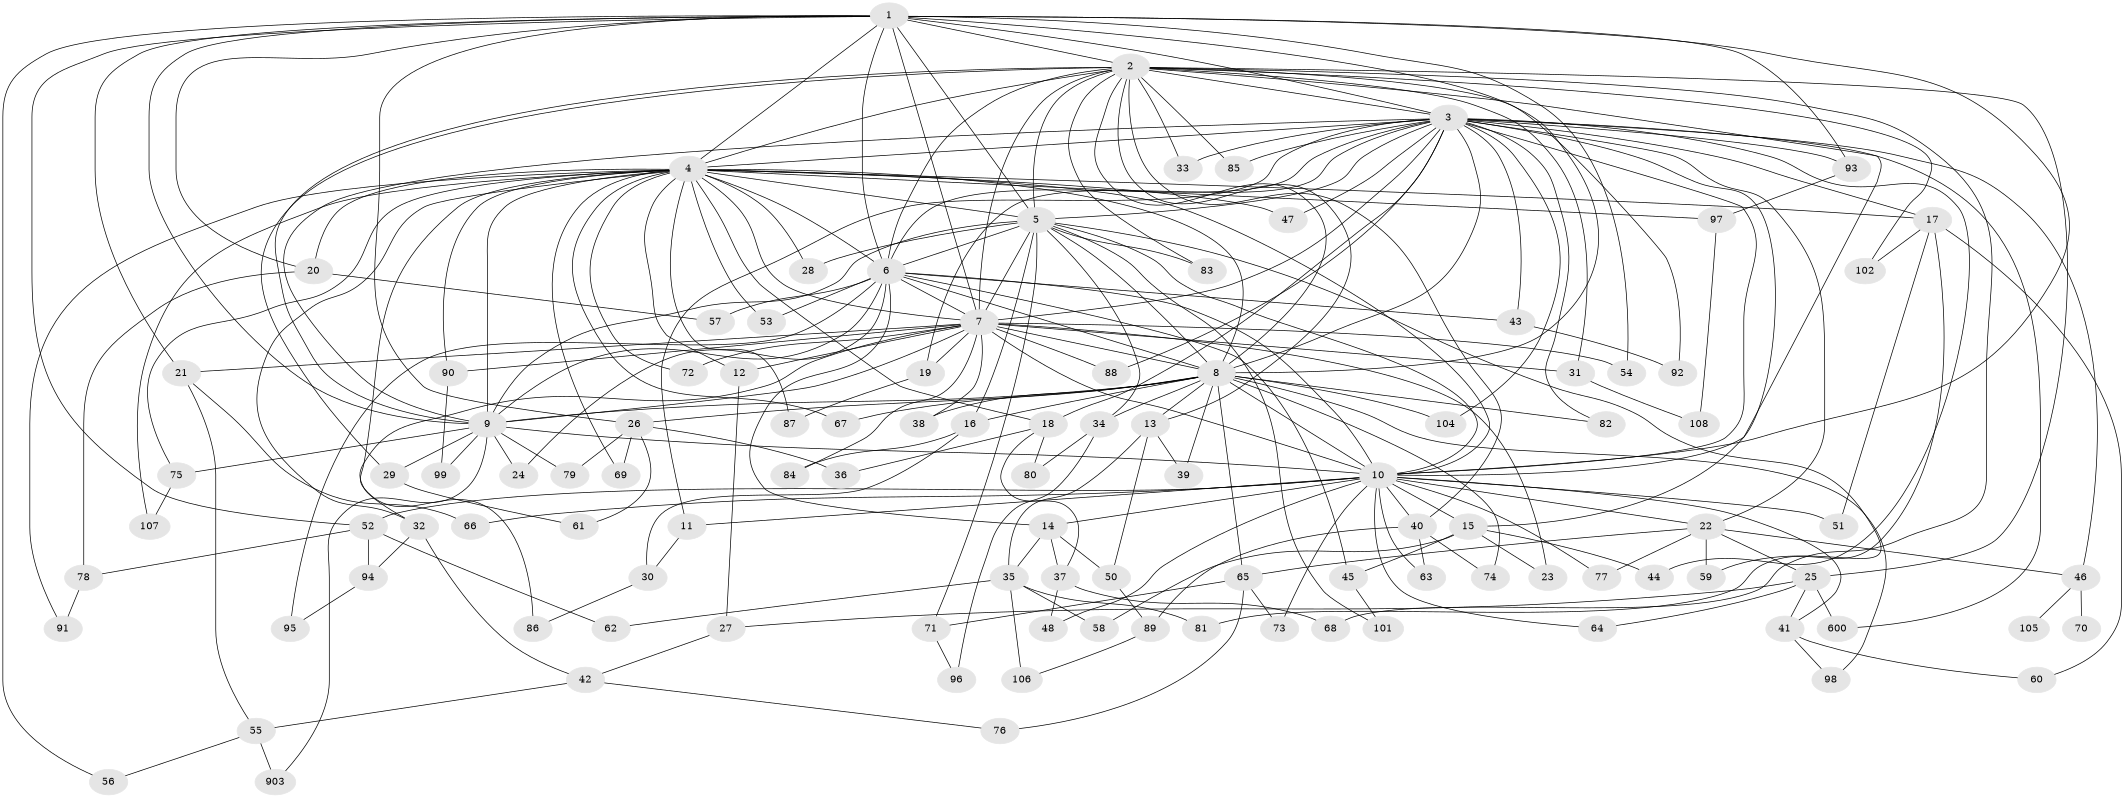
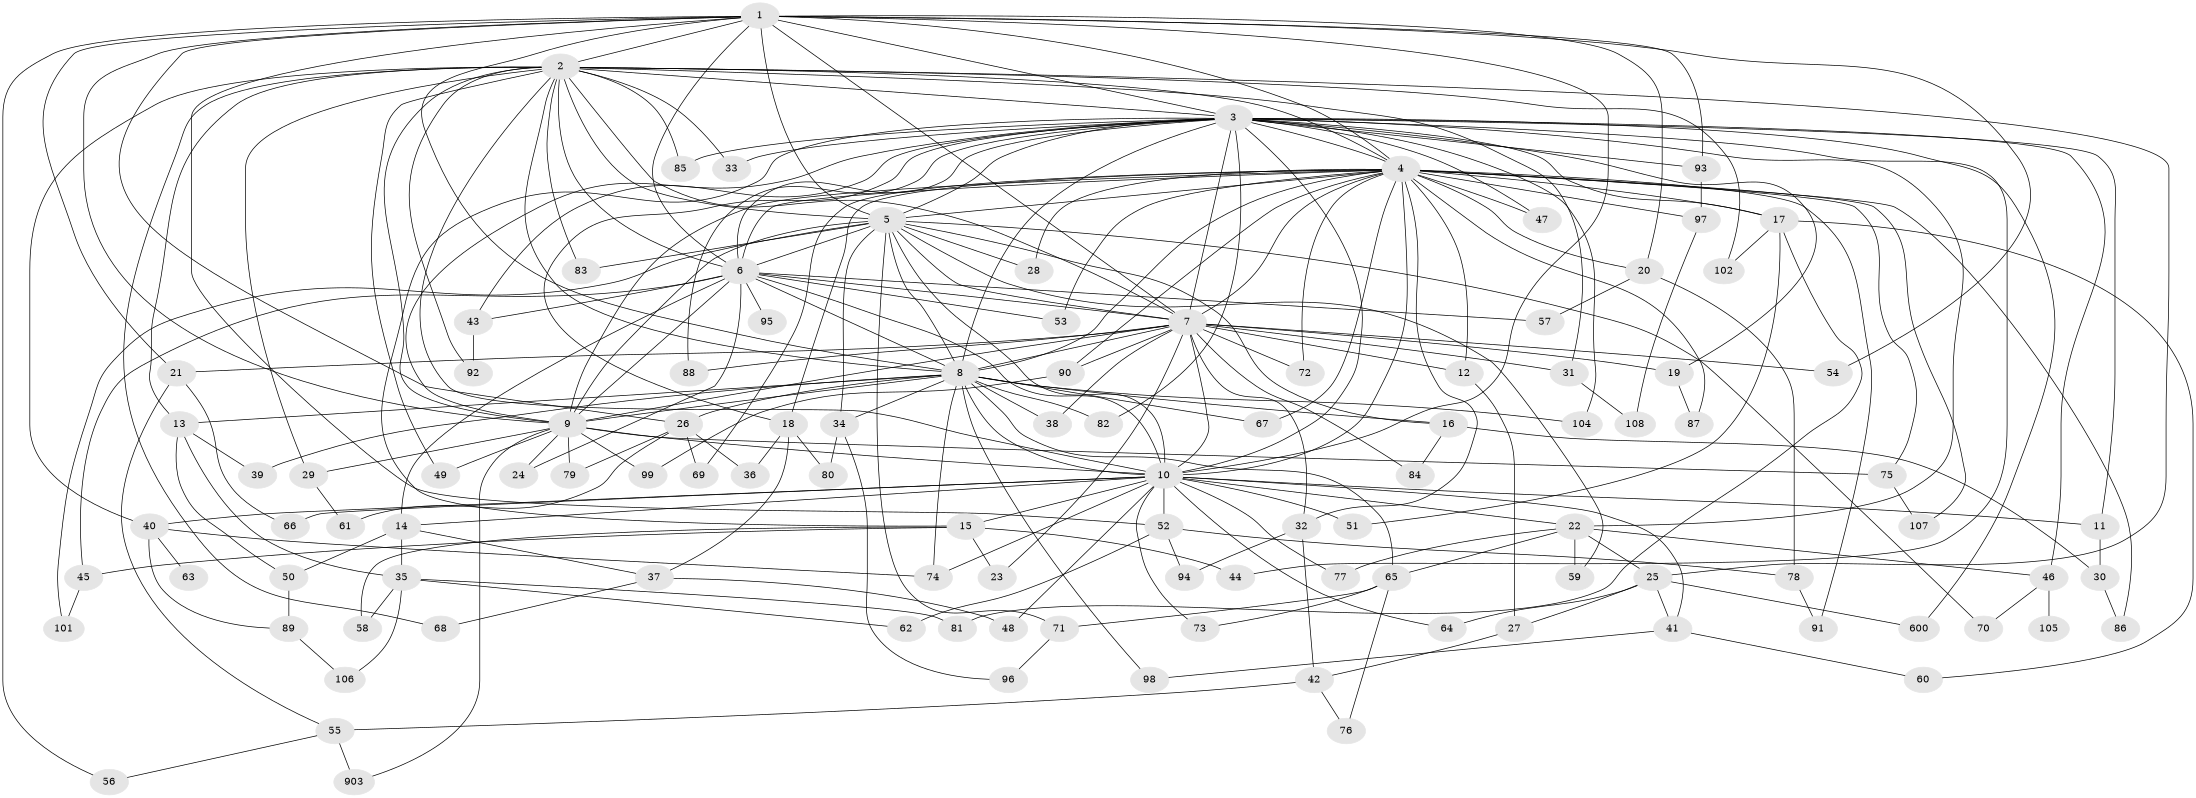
edge "5" -- "70": added
node "49": added
edge "10" -- "63": now "10" -- "74"
edge "94" -- "95": removed
